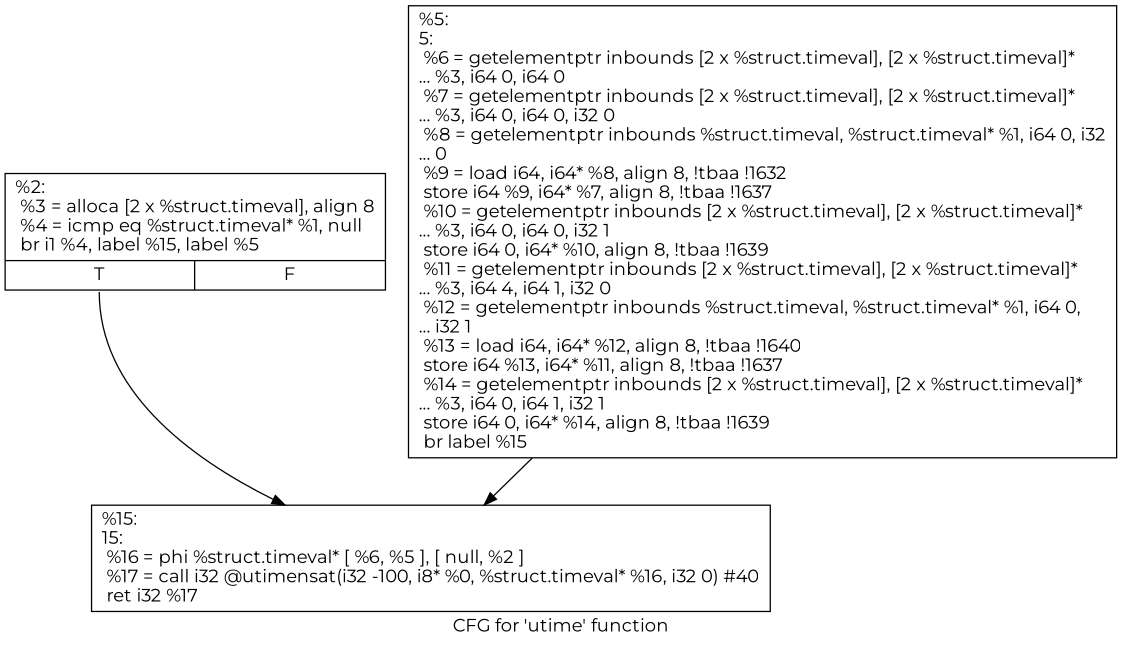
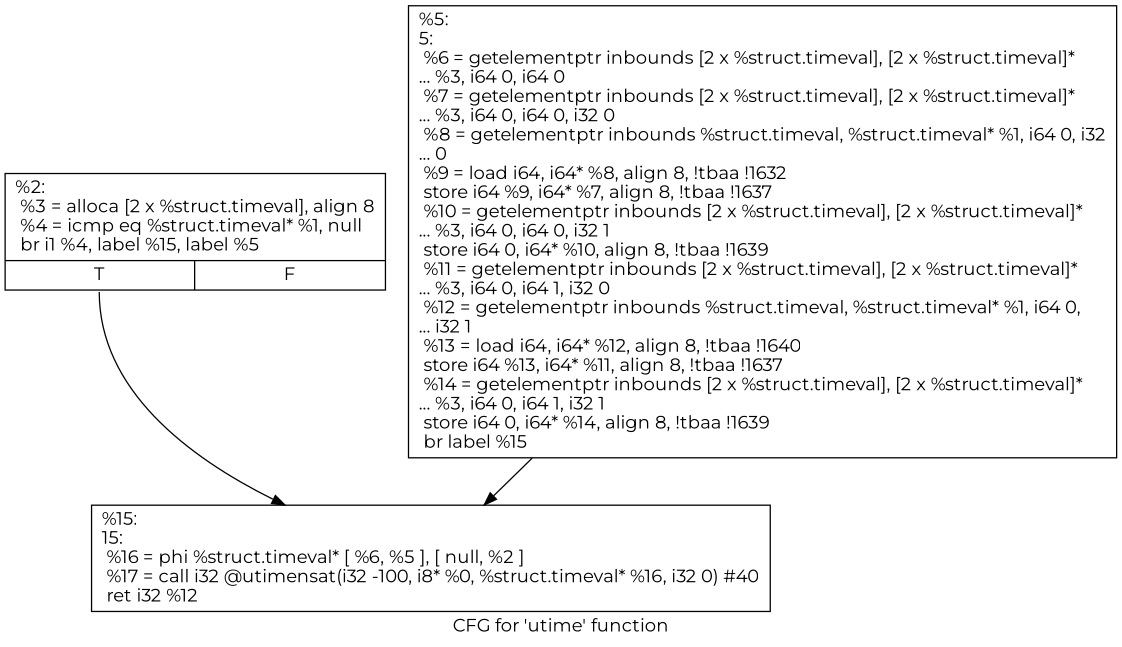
node "%5:": text "... %3, i64 4, i64 1, i32 0" -> "... %3, i64 0, i64 1, i32 0"
node "%15:": text "ret i32 %17" -> "ret i32 %12"
